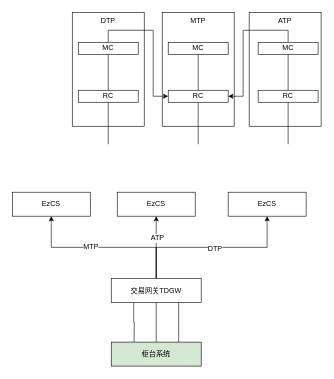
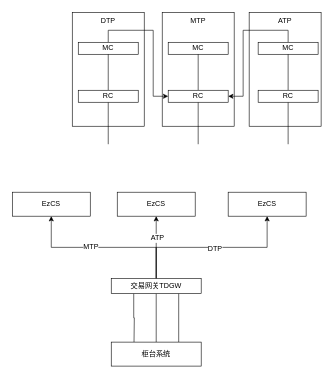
node "交易网关TDGW": size 90x24 -> 90x15
node "柜台系统": fillcolor #d5e8d4 -> #ffffff
